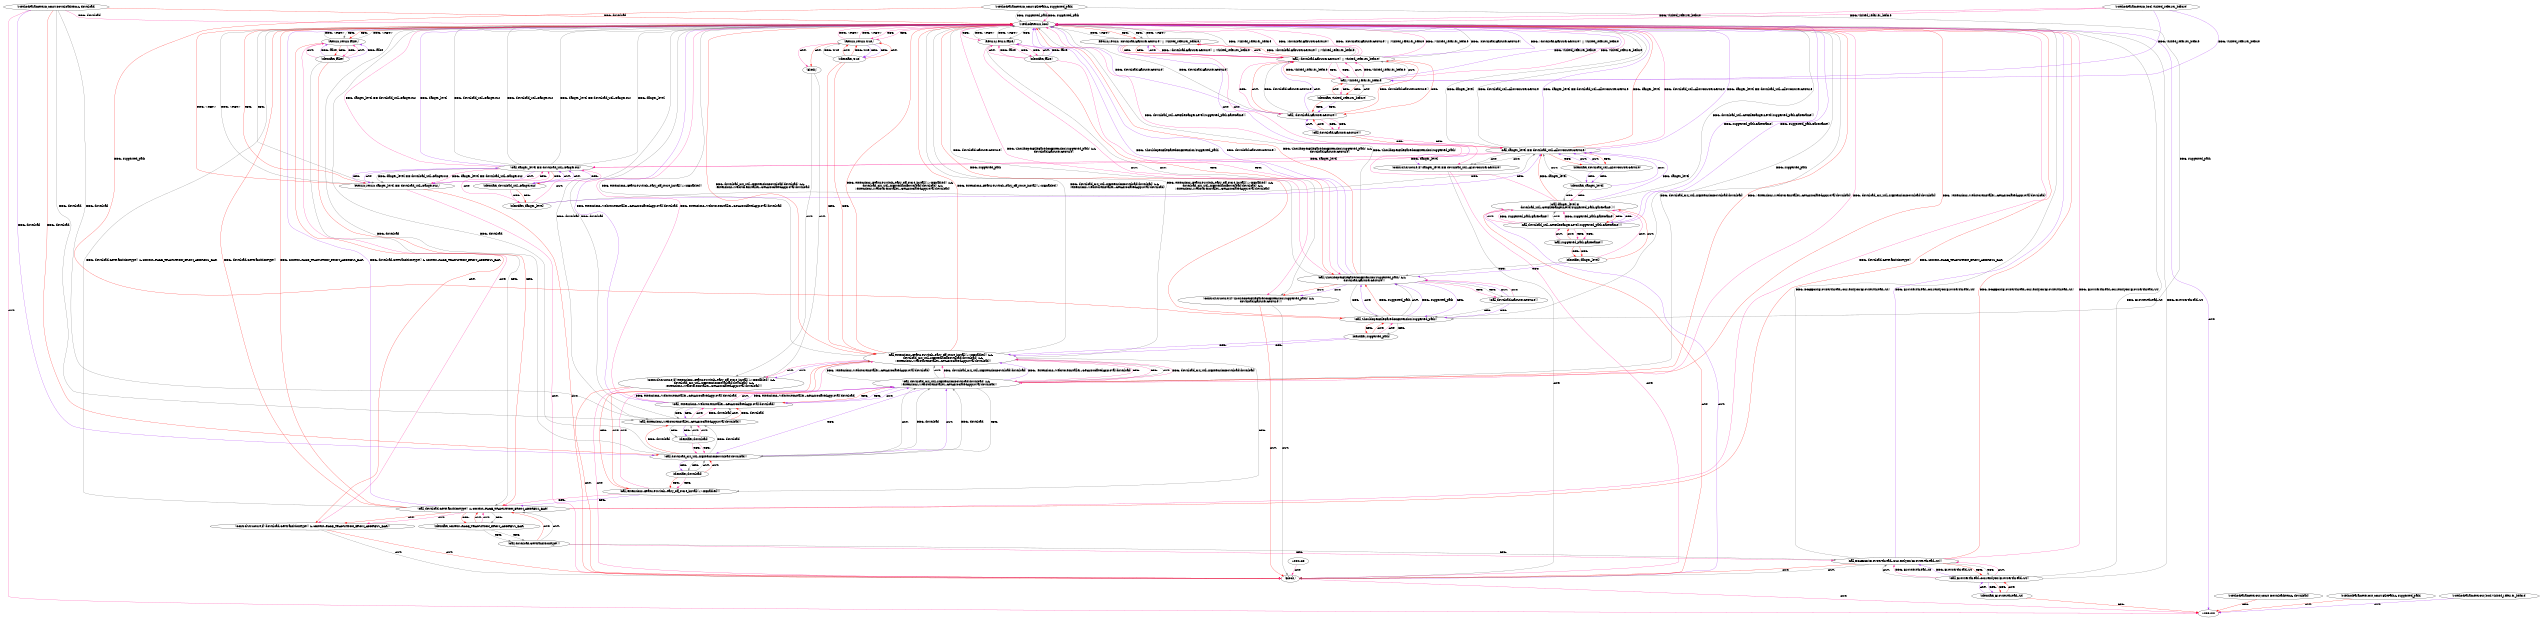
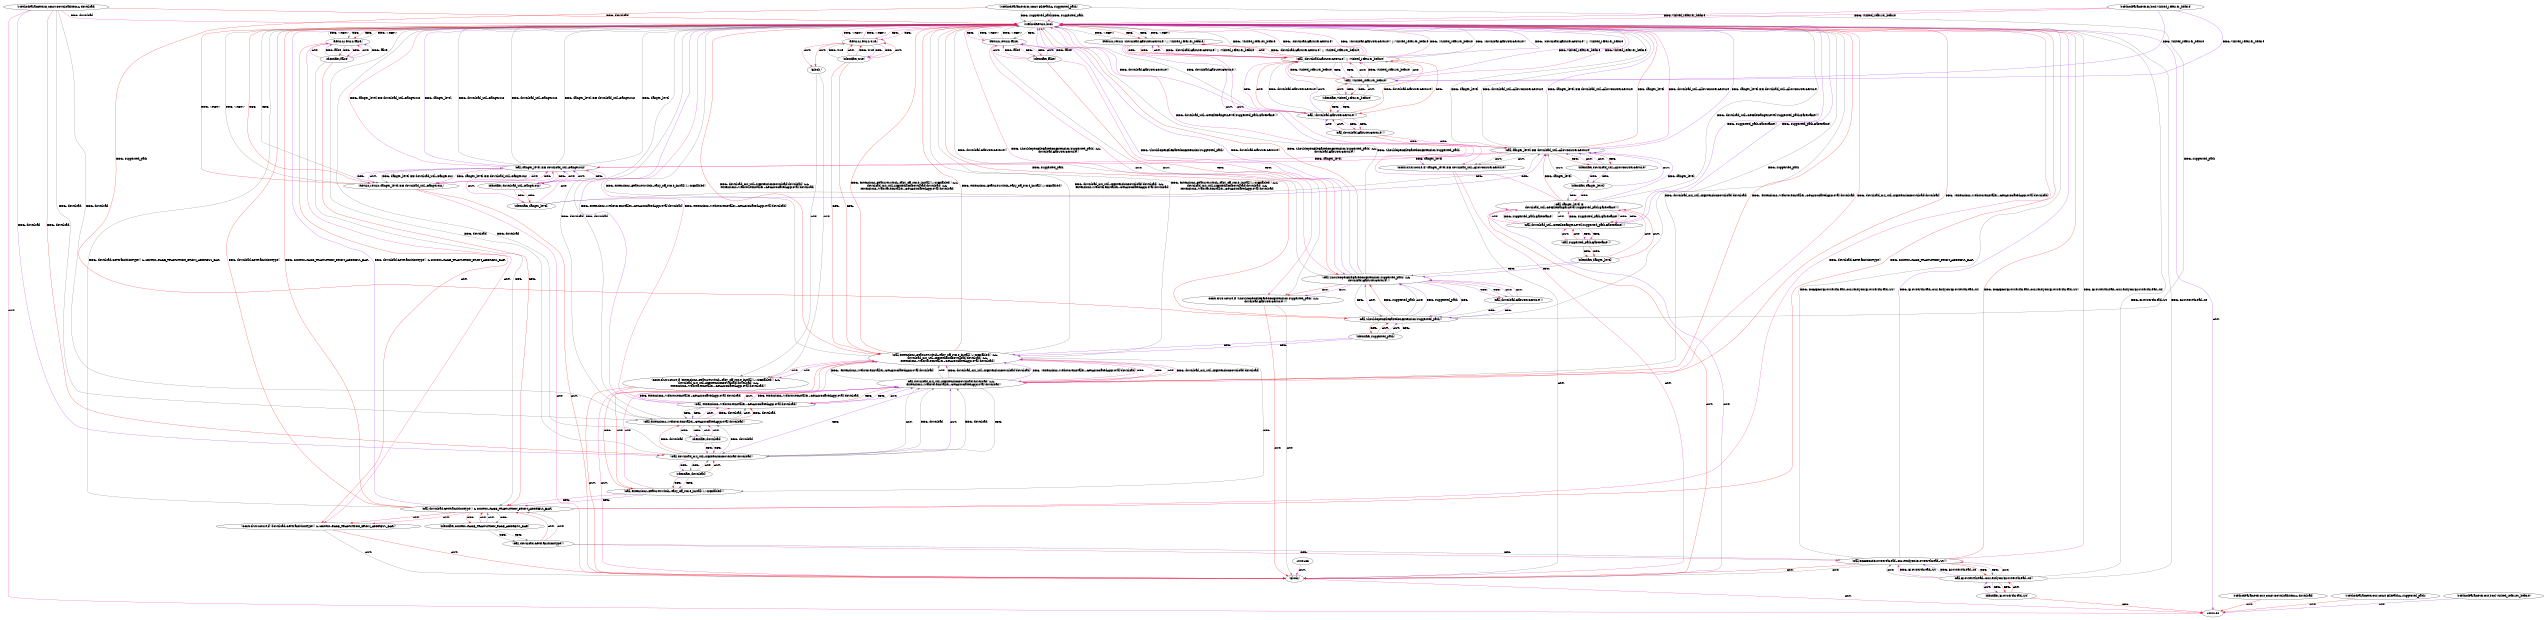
node "(Identifier,content::PAGE_TRANSITION_FROM_ADDRESS_BAR)": label "(Identifier,content::PAGE_TRANSITION_FROM_ADDRESS_BAR)" -> "(Identifier,content::PAGE_TRANSITION_PAGE_ADDRESS_BAR)"
edge "(MethodParameterOut,const DownloadItem& download)" -> "1000100": label "CFG: " -> "AST: "
